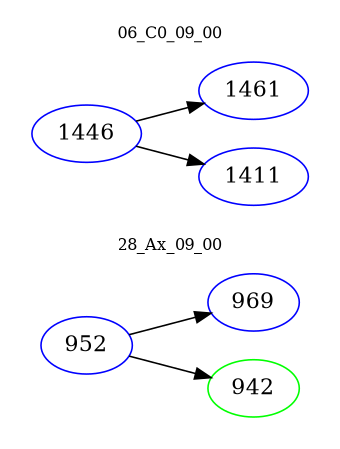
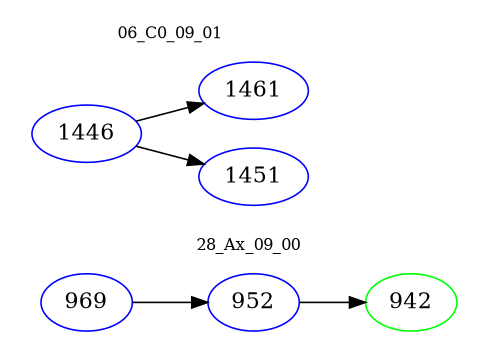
cluster "06_C0_09_00": label "06_C0_09_00" -> "06_C0_09_01"
node "1411": label "1411" -> "1451"
edge "952" -> "969": reversed
